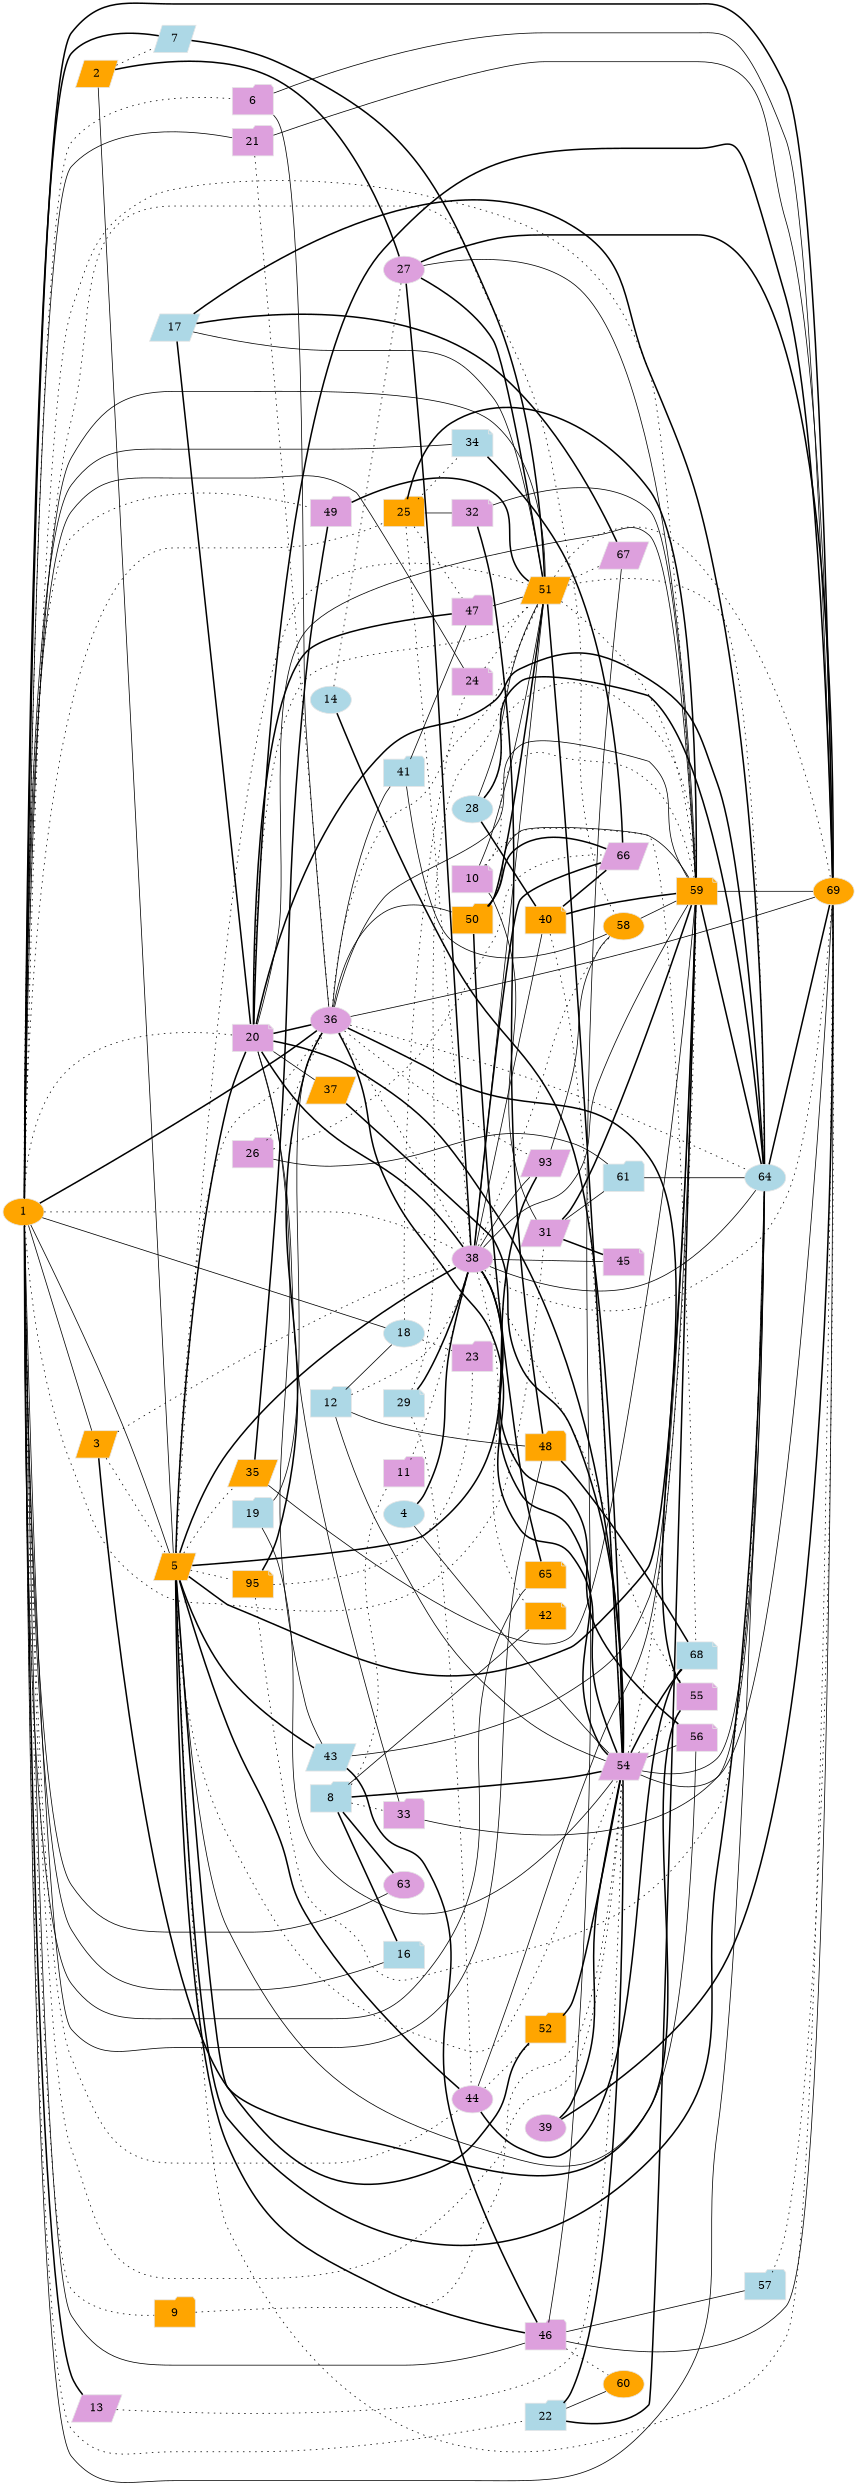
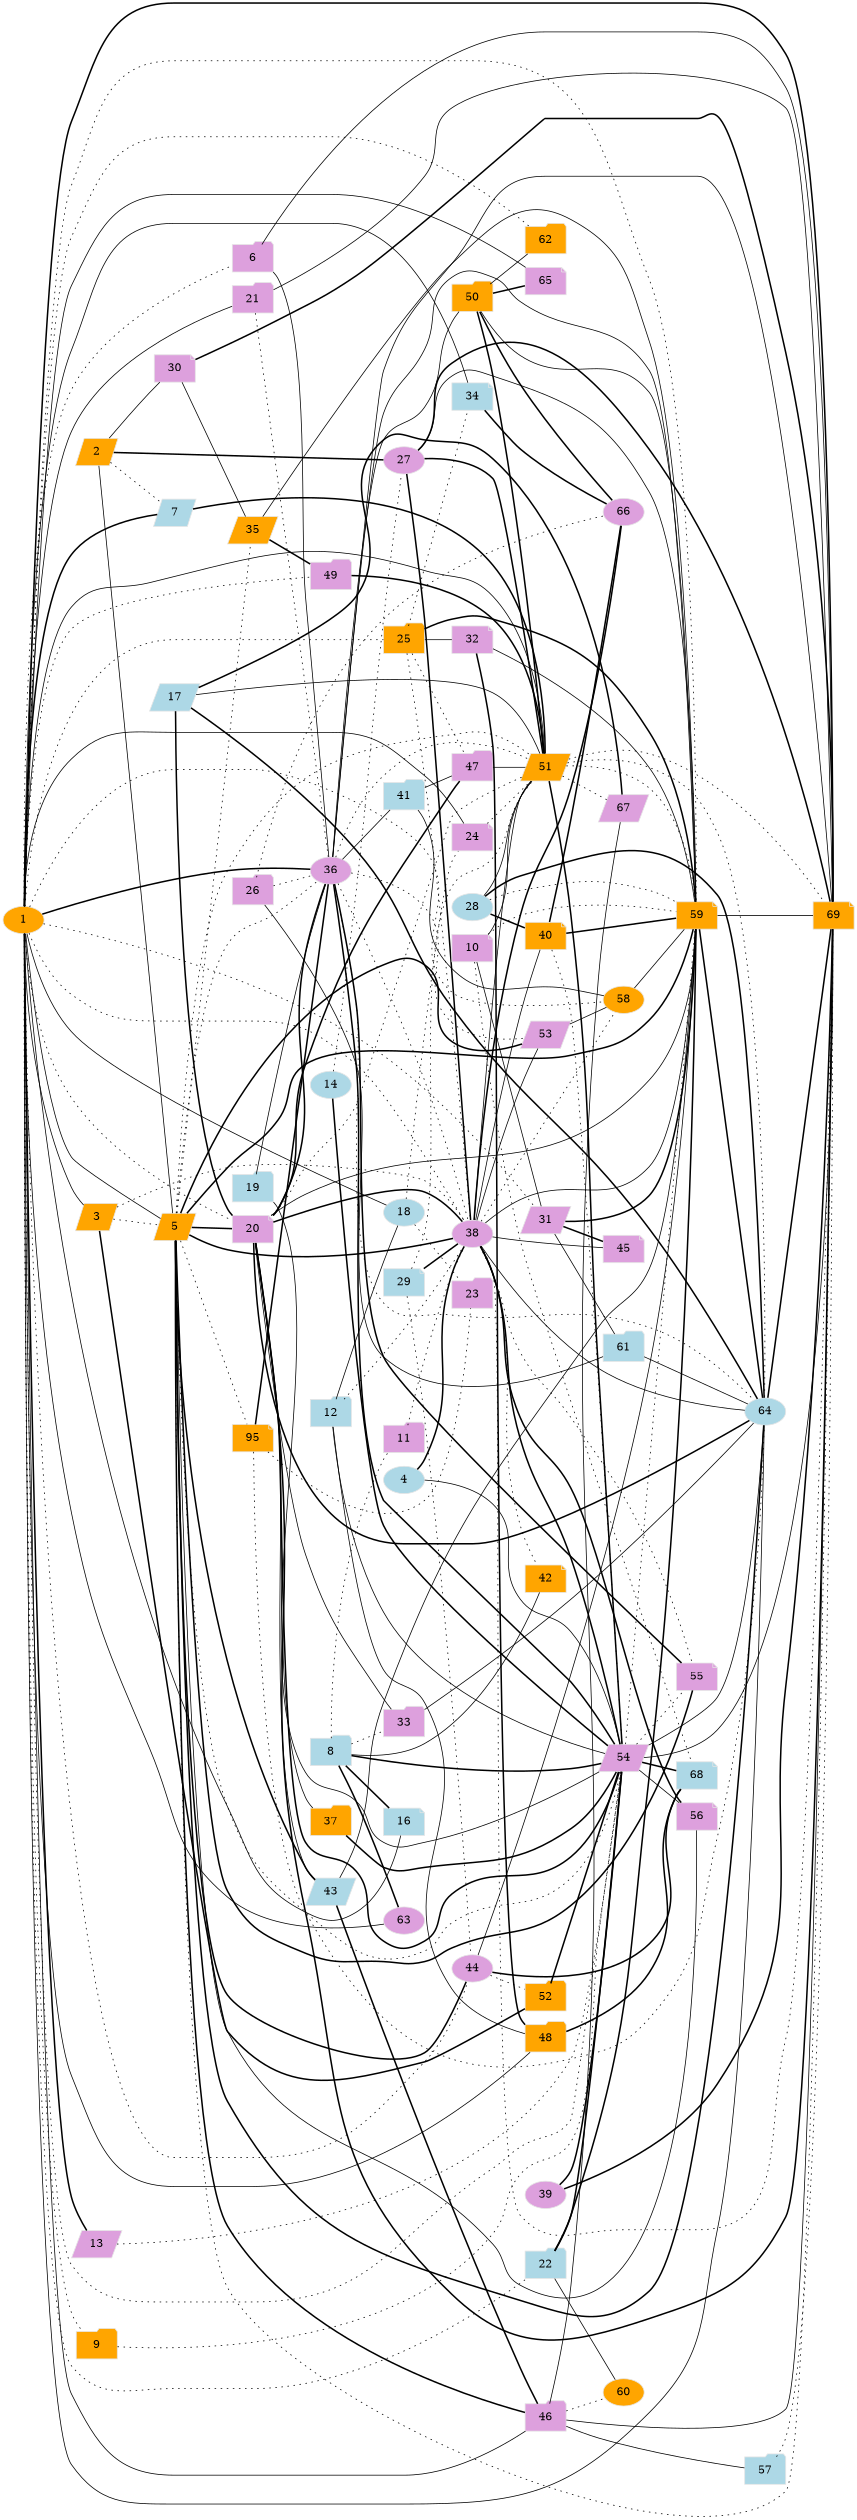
node "62": added
node "30": added
node "66": shape parallelogram -> ellipse
node "69": shape ellipse -> note
node "37": shape parallelogram -> folder
node "93": label "93" -> "53"
node "65": fillcolor orange -> plum
